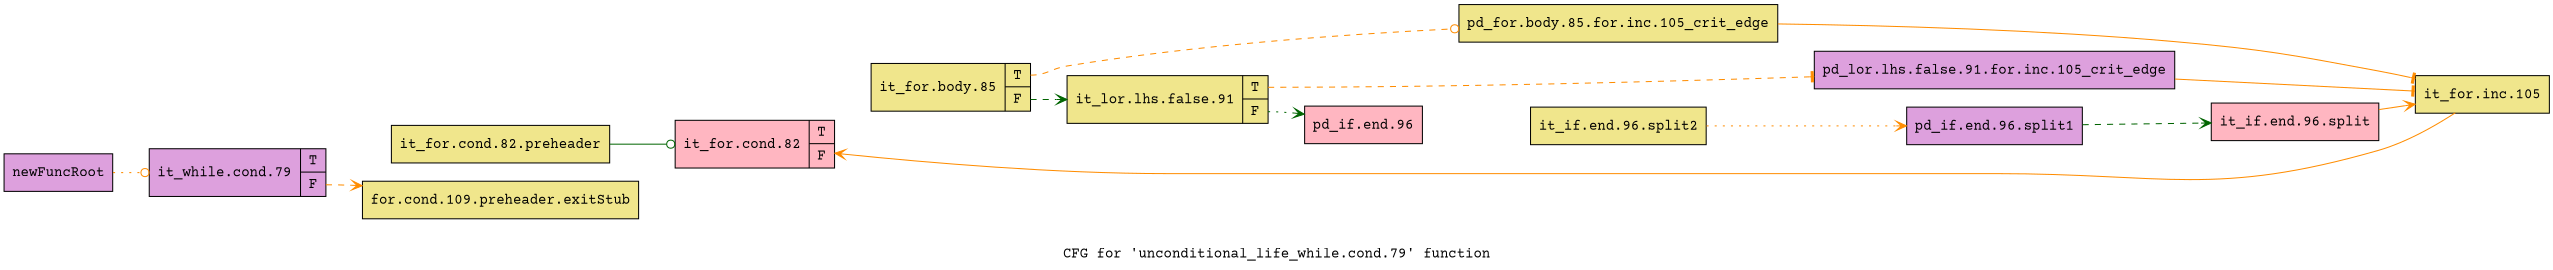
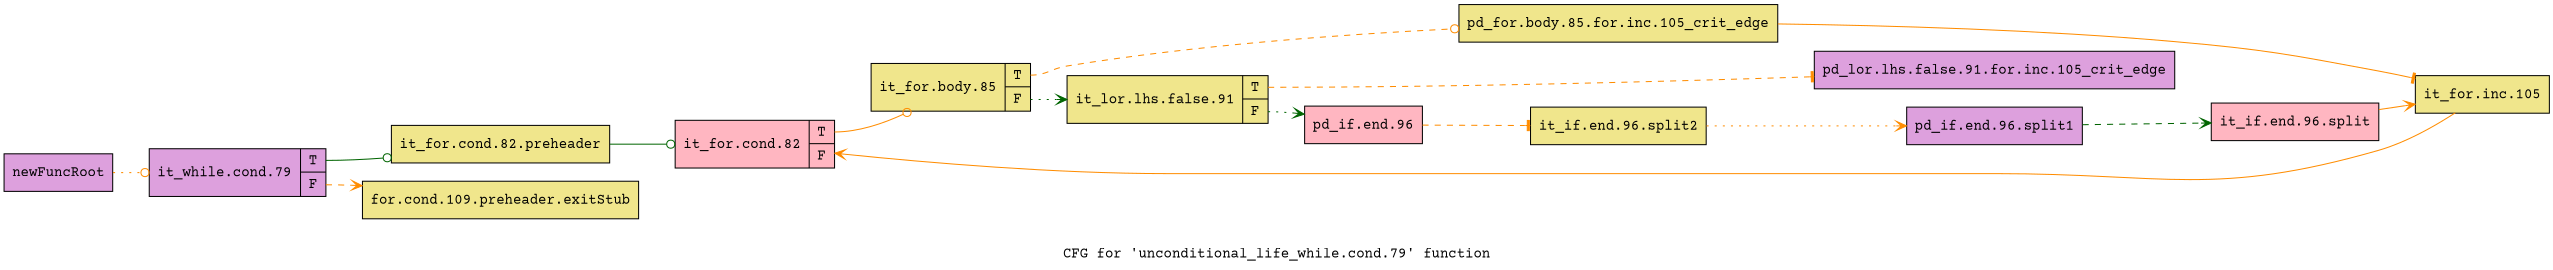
edge "pd_lor.lhs.false.91.for.inc.105_crit_edge" -> "it_for.inc.105": removed
edge "it_for.body.85" -> "it_lor.lhs.false.91": style dashed -> dotted
edge "pd_if.end.96" -> "it_if.end.96.split2": added
edge "it_for.cond.82" -> "it_for.body.85": added
edge "it_while.cond.79" -> "it_for.cond.82.preheader": added
